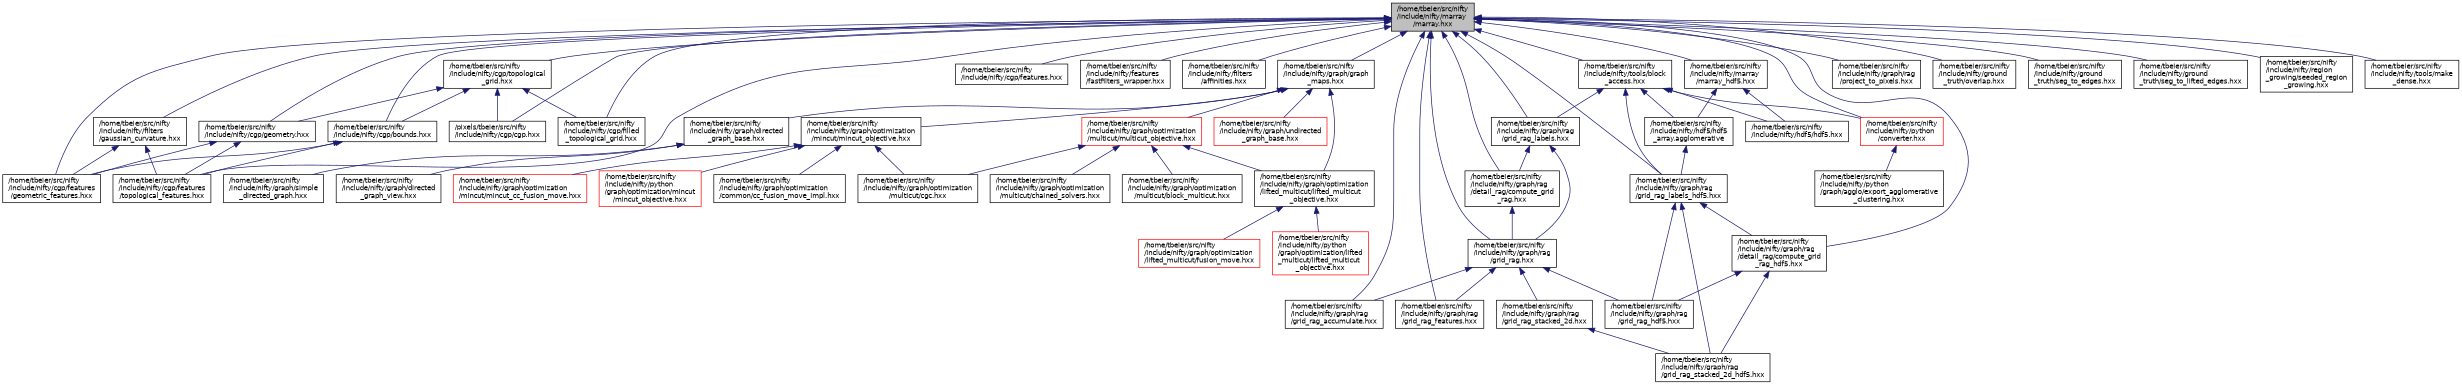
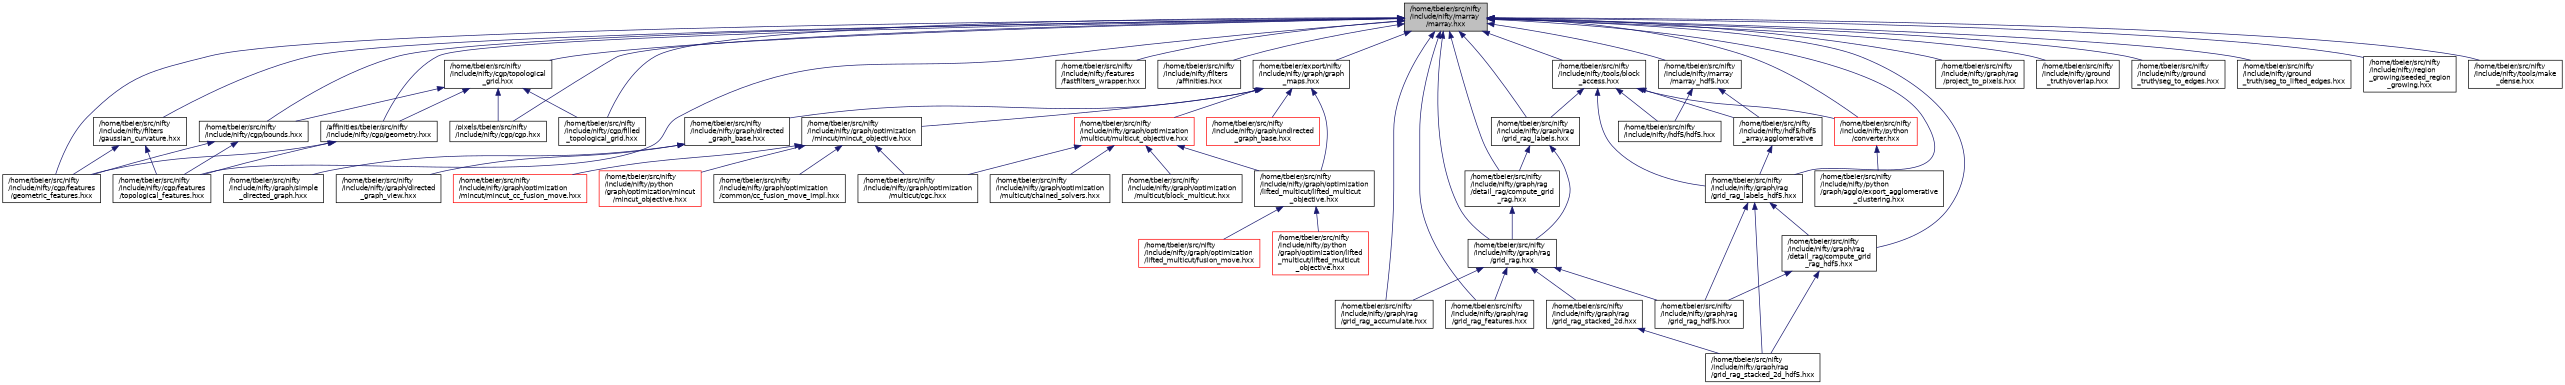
node "/home/tbeier/src/nifty /include/nifty/cgp/features.hxx": removed
node "/home/tbeier/src/nifty /include/nifty/graph/graph _maps.hxx": label "/home/tbeier/src/nifty /include/nifty/graph/graph _maps.hxx" -> "/home/tbeier/export/nifty /include/nifty/graph/graph _maps.hxx"
node "/home/tbeier/src/nifty /include/nifty/cgp/geometry.hxx": label "/home/tbeier/src/nifty /include/nifty/cgp/geometry.hxx" -> "/affinities/tbeier/src/nifty /include/nifty/cgp/geometry.hxx"
